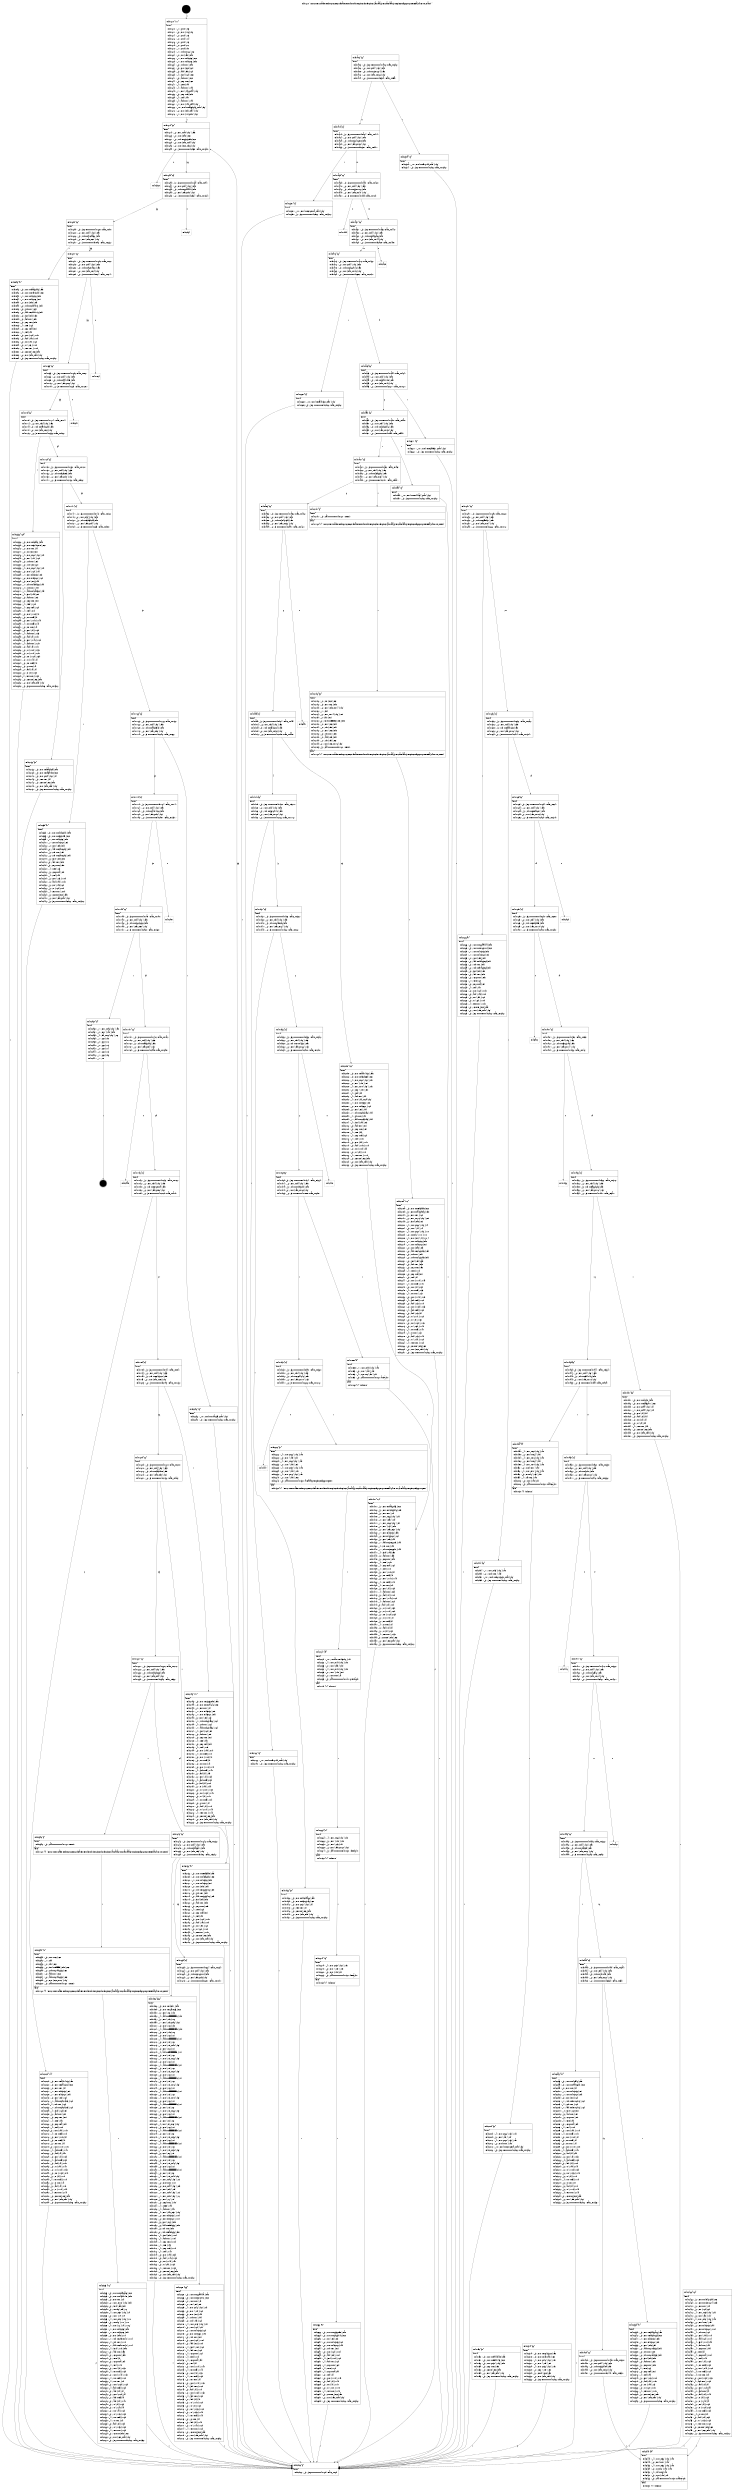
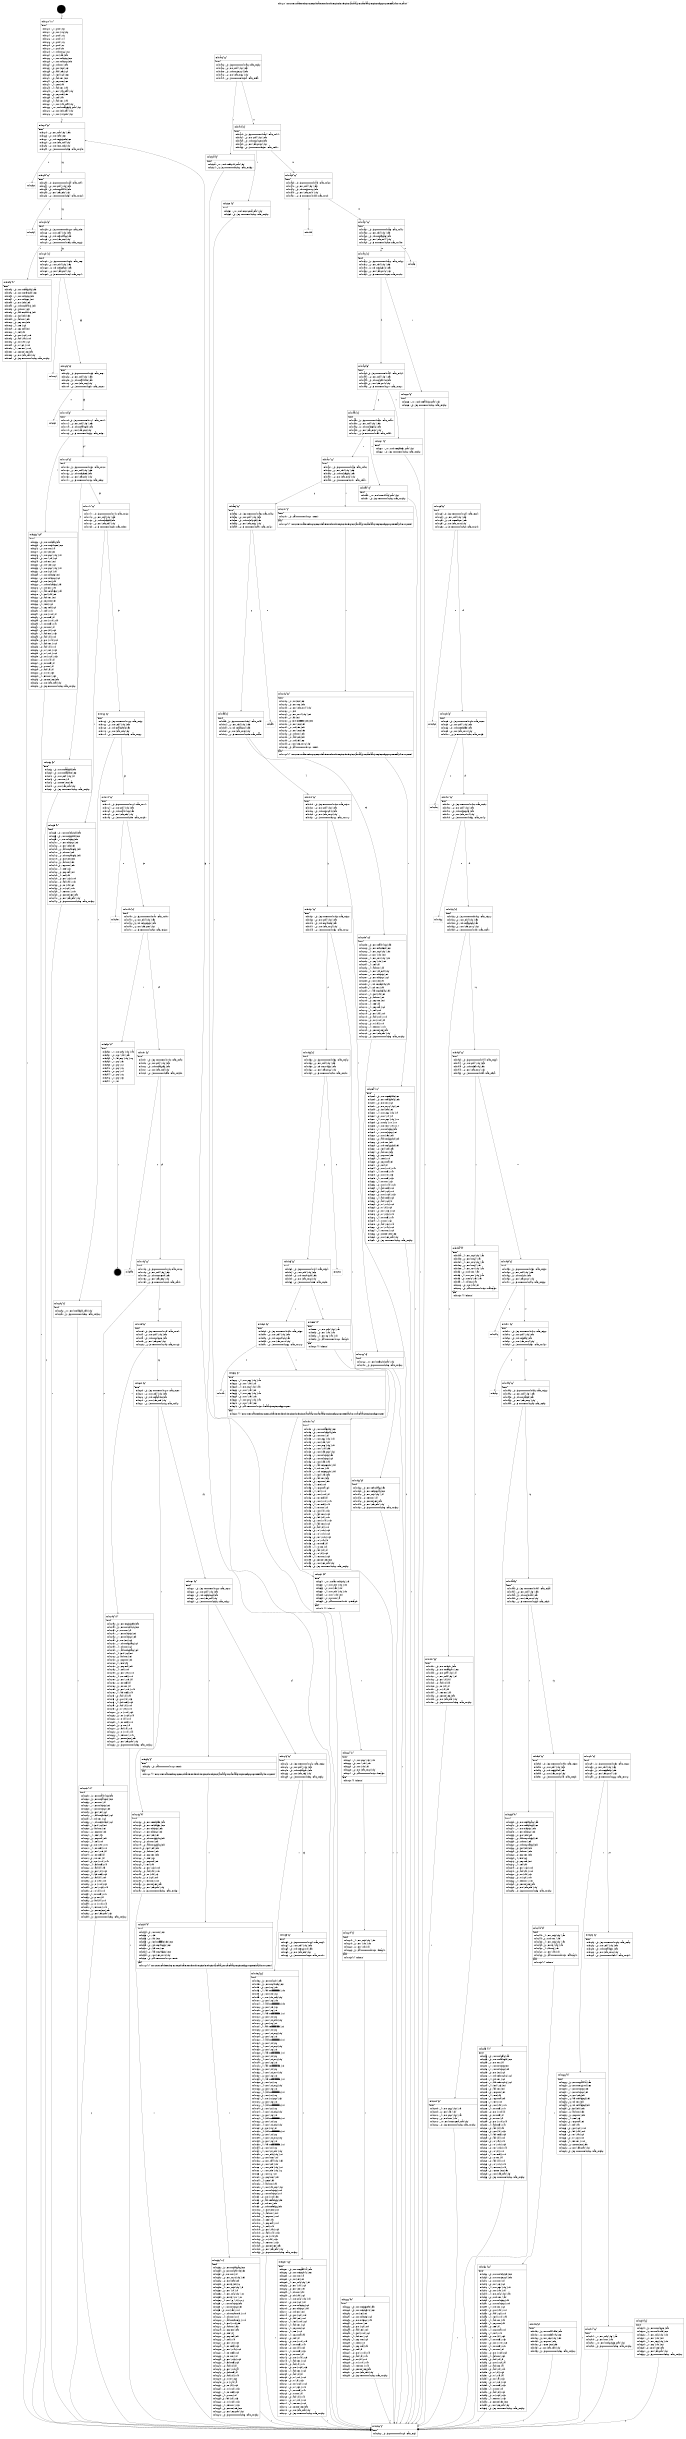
edge "0x4018b3 [28]" -> "0x4018cf [28]": removed, label "19"
edge "0x402468 [162]" -> "0x40244b [29]": reversed
